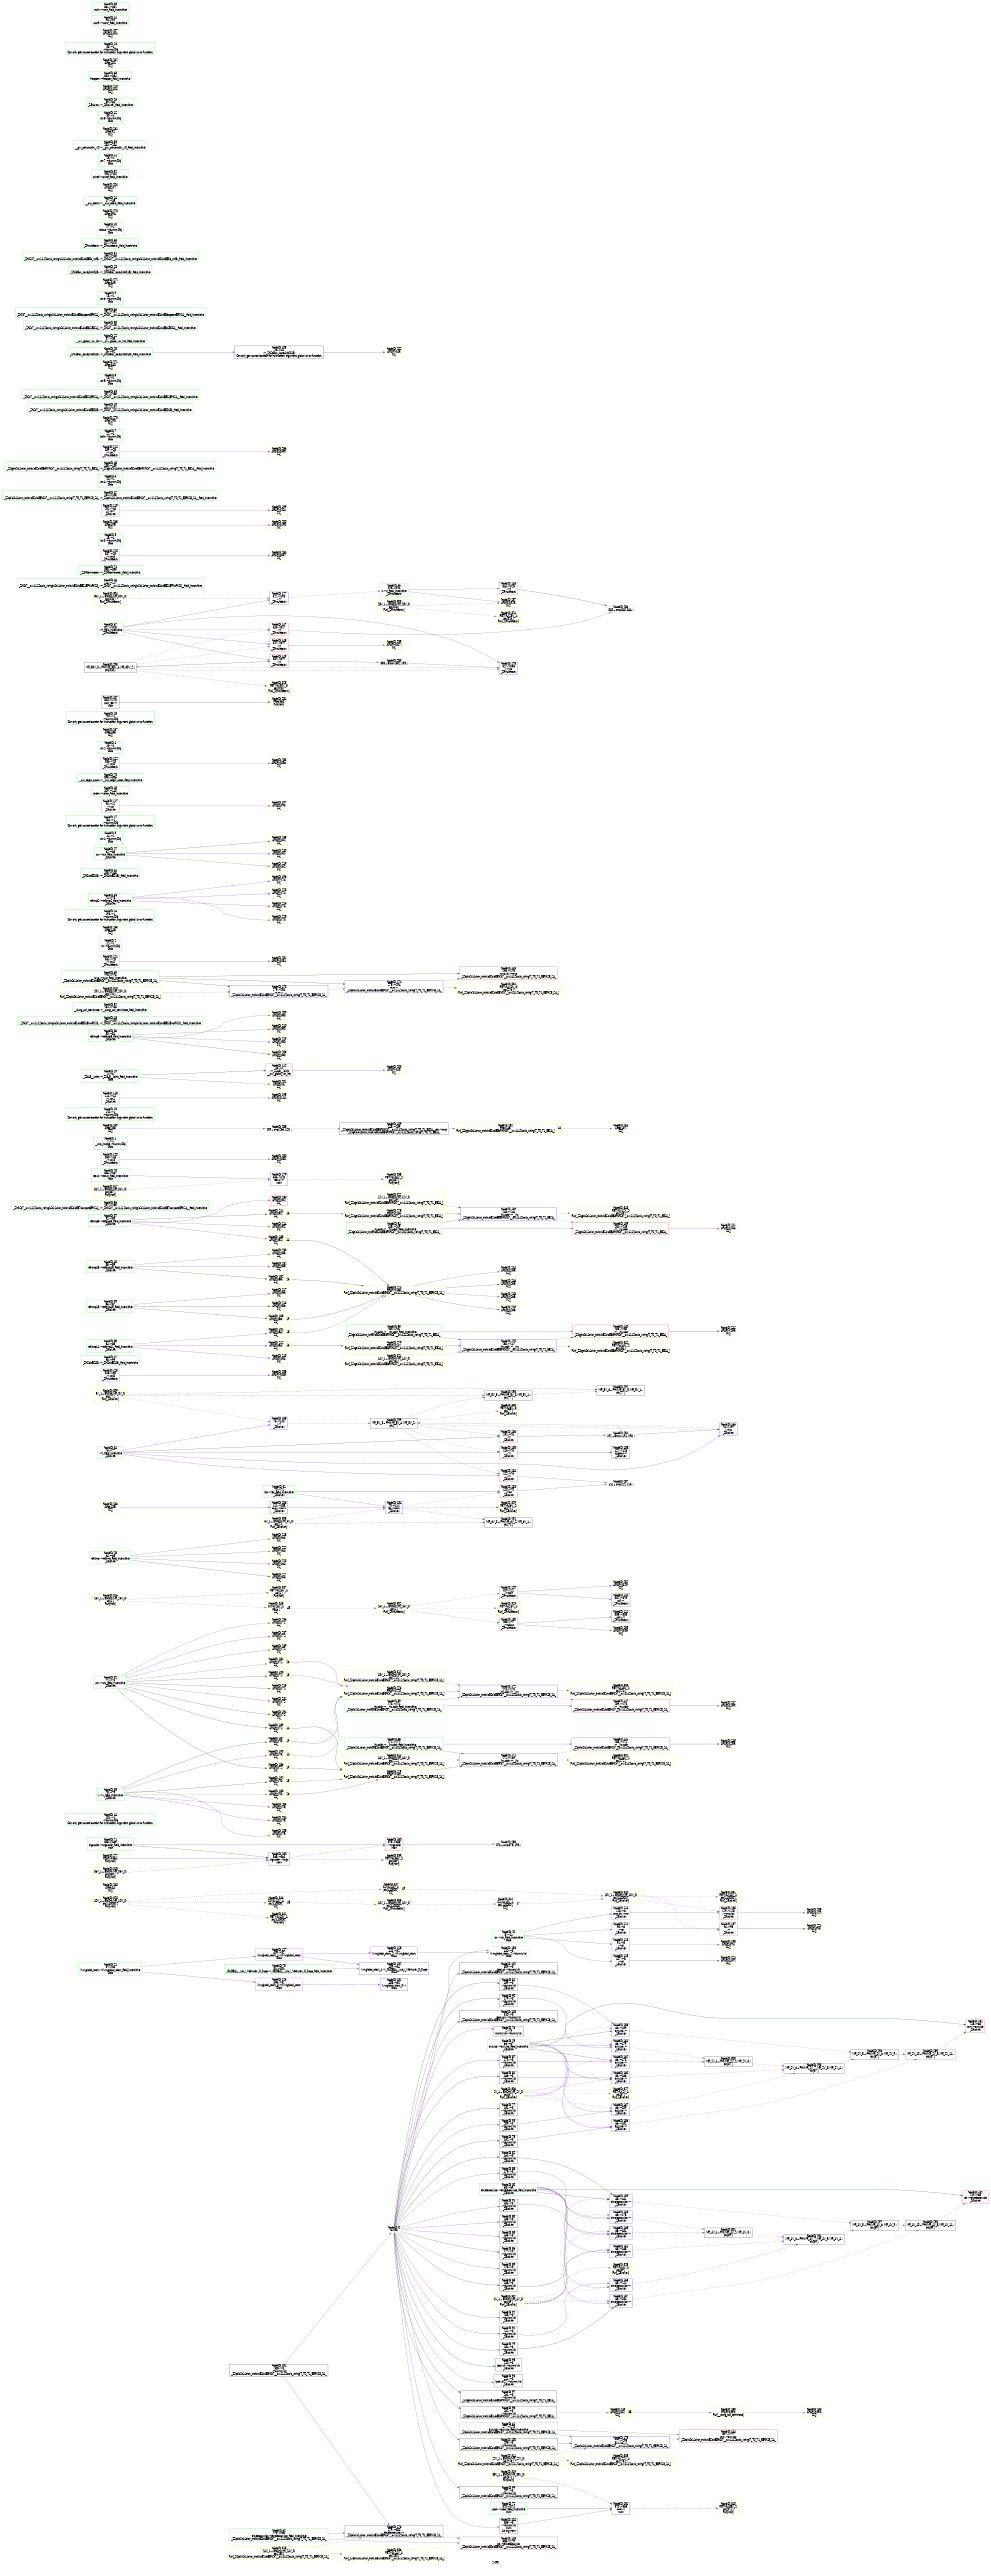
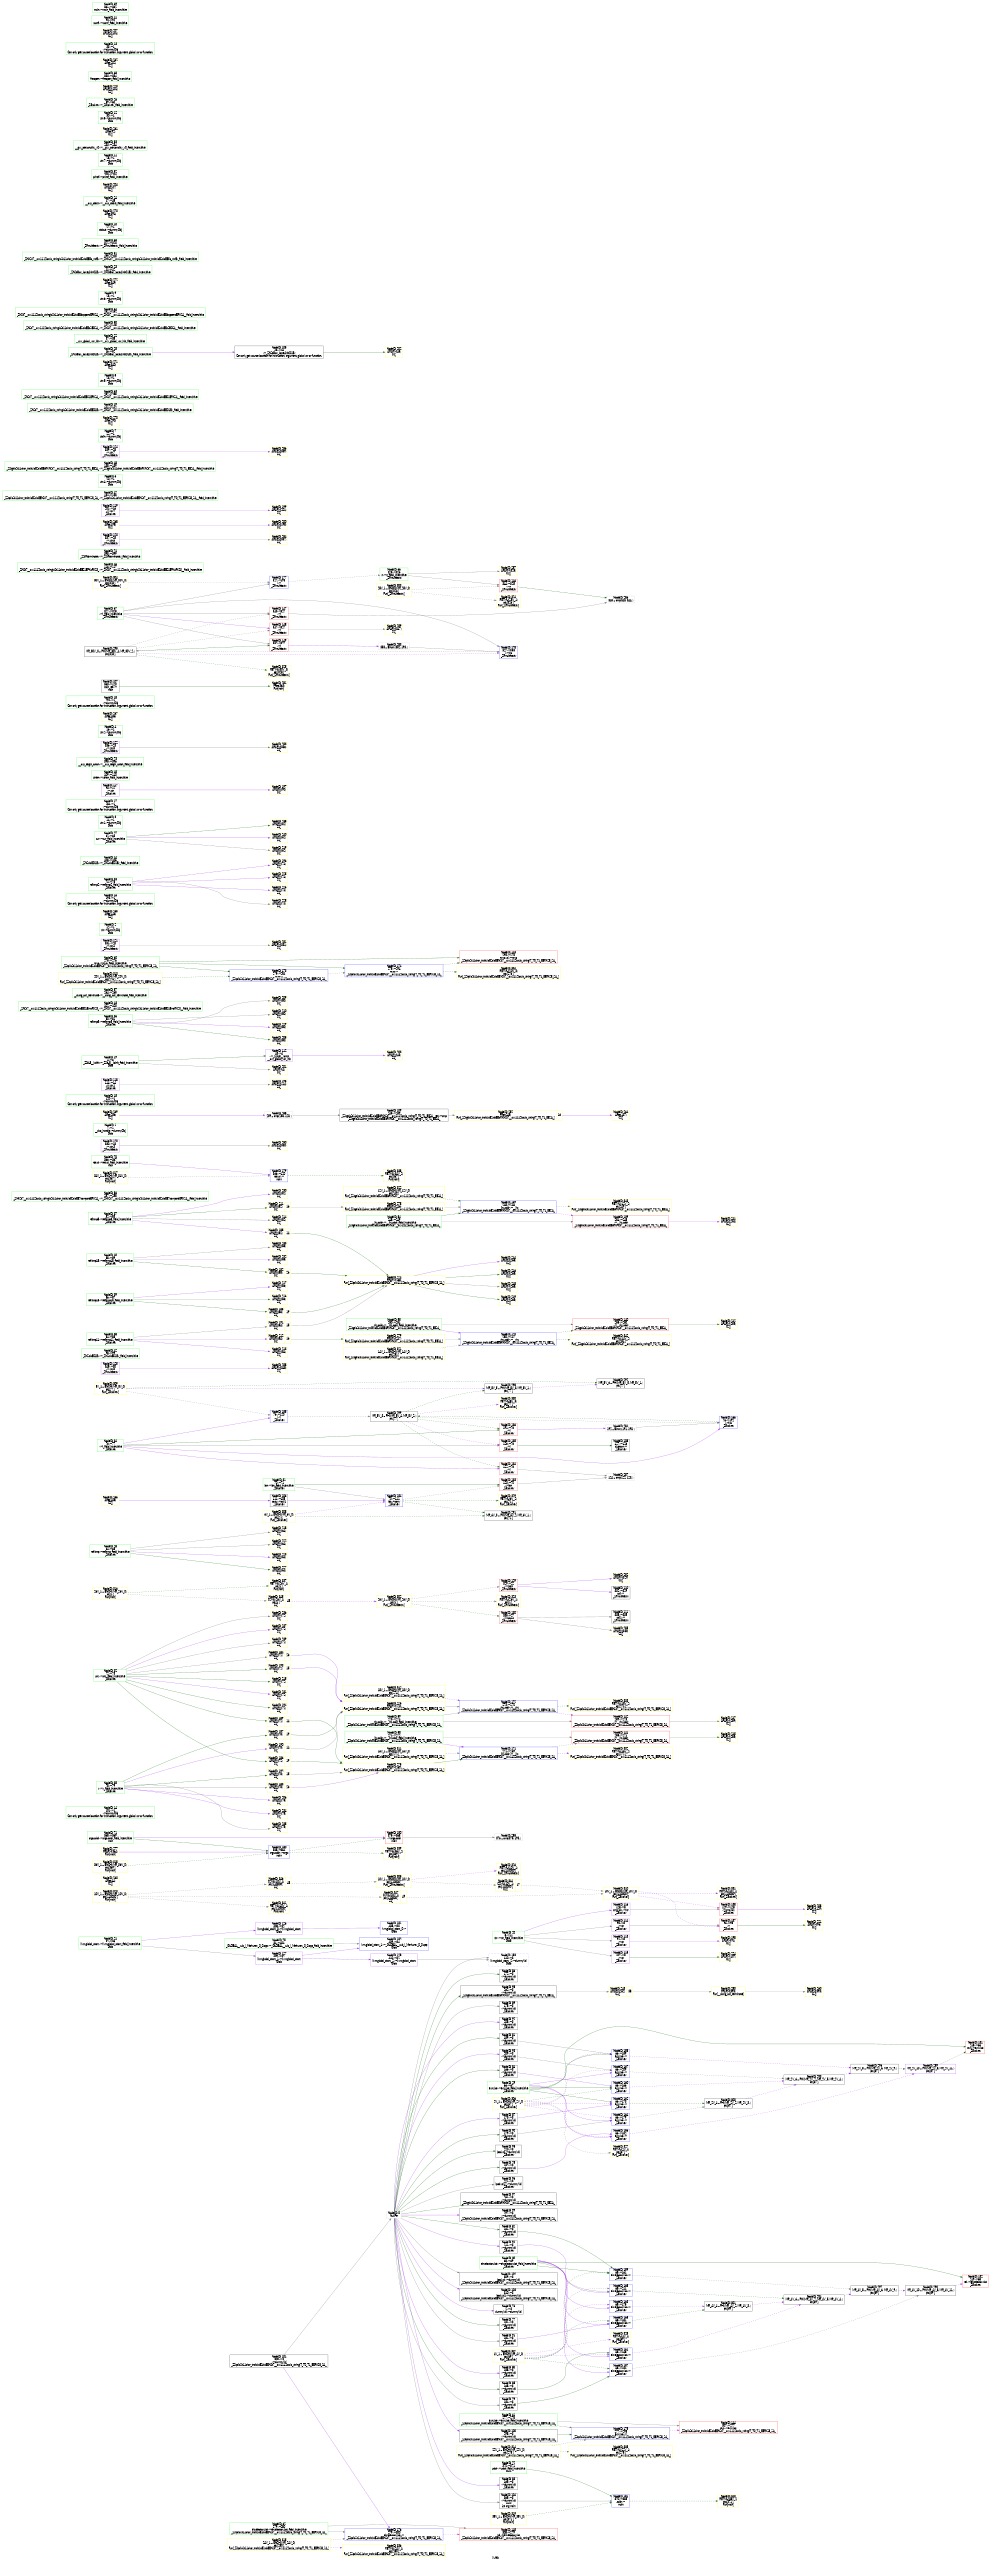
node "NodeID: 5": removed
edge "NodeID: 303" -> "NodeID: 257": now "NodeID: 303" -> "NodeID: 146"
node "NodeID: 230": color red -> yellow
node "NodeID: 326": added
node "NodeID: 88": removed
